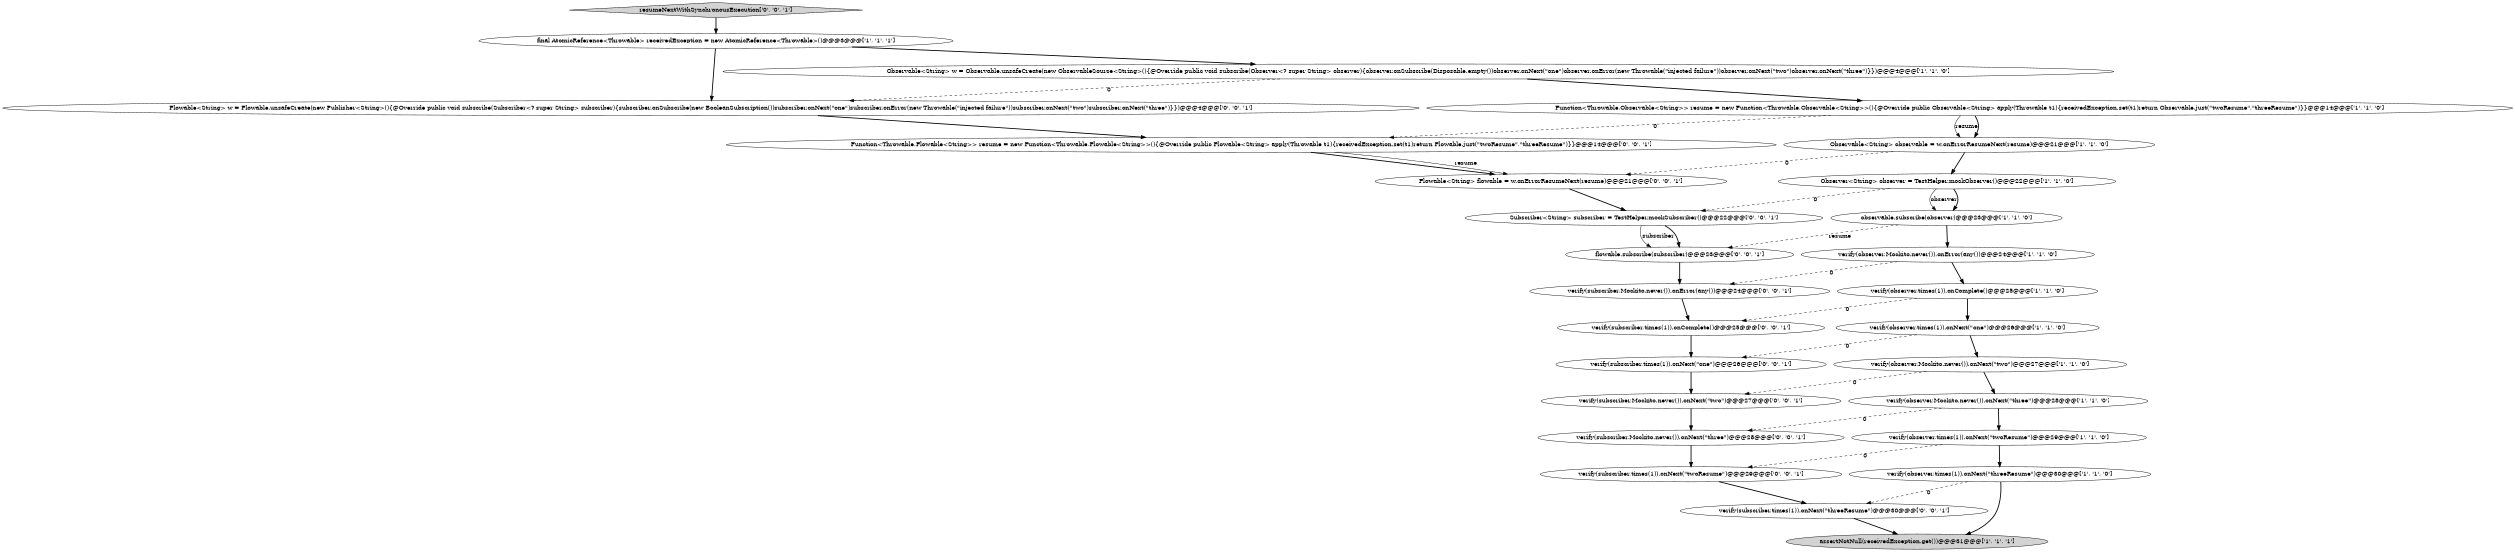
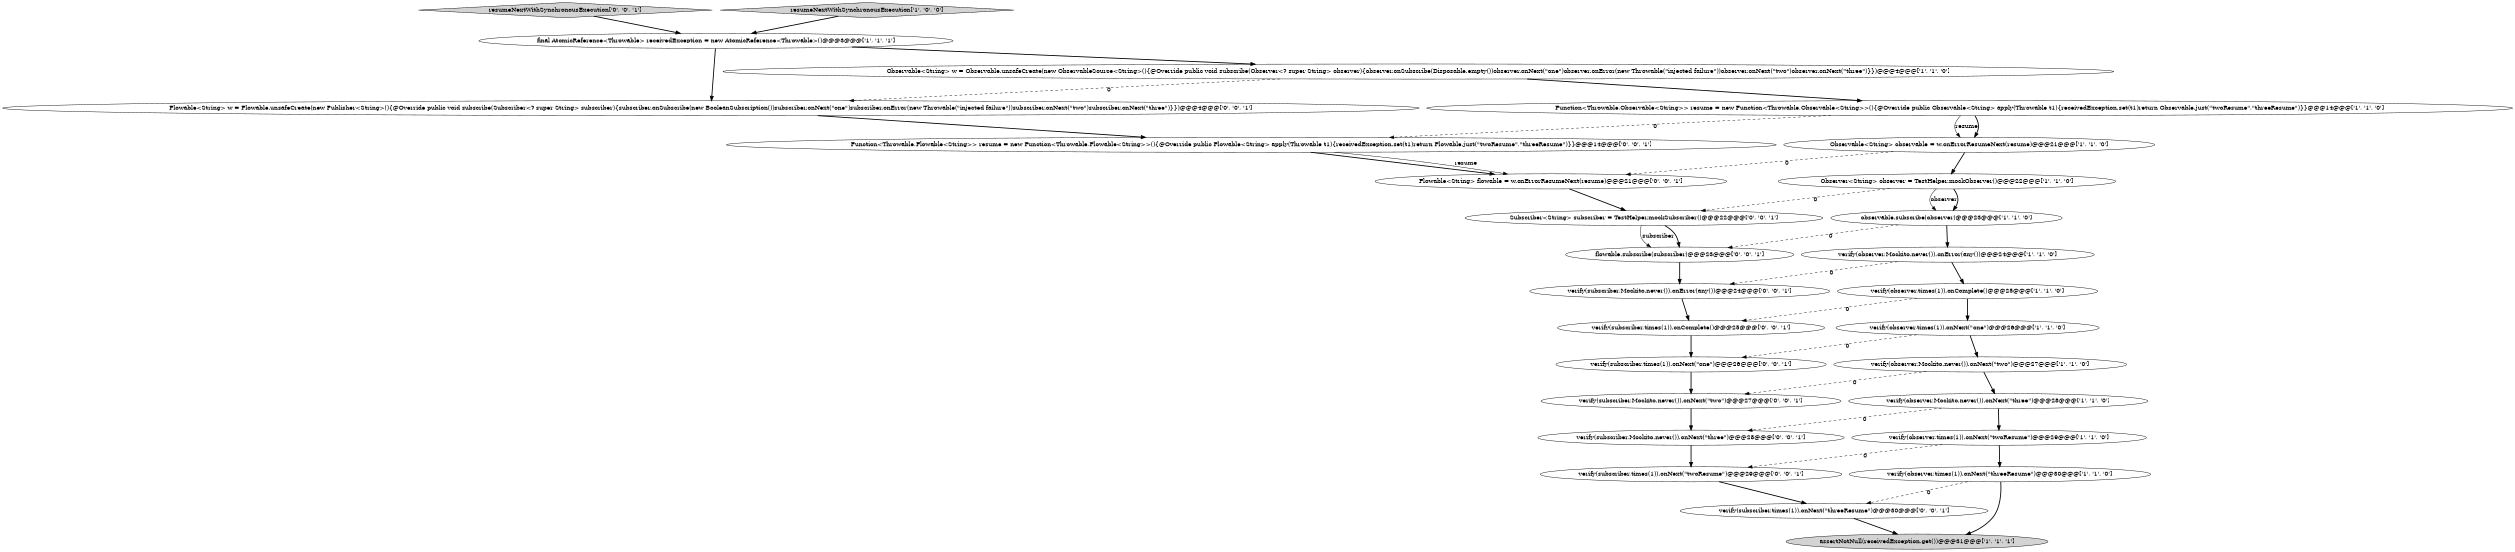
node "resumeNextWithSynchronousExecution['1', '0', '0']": added
edge "observable.subscribe(observer)@@@23@@@['1', '1', '0']" -> "flowable.subscribe(subscriber)@@@23@@@['0', '0', '1']": label "resume" -> "0"
